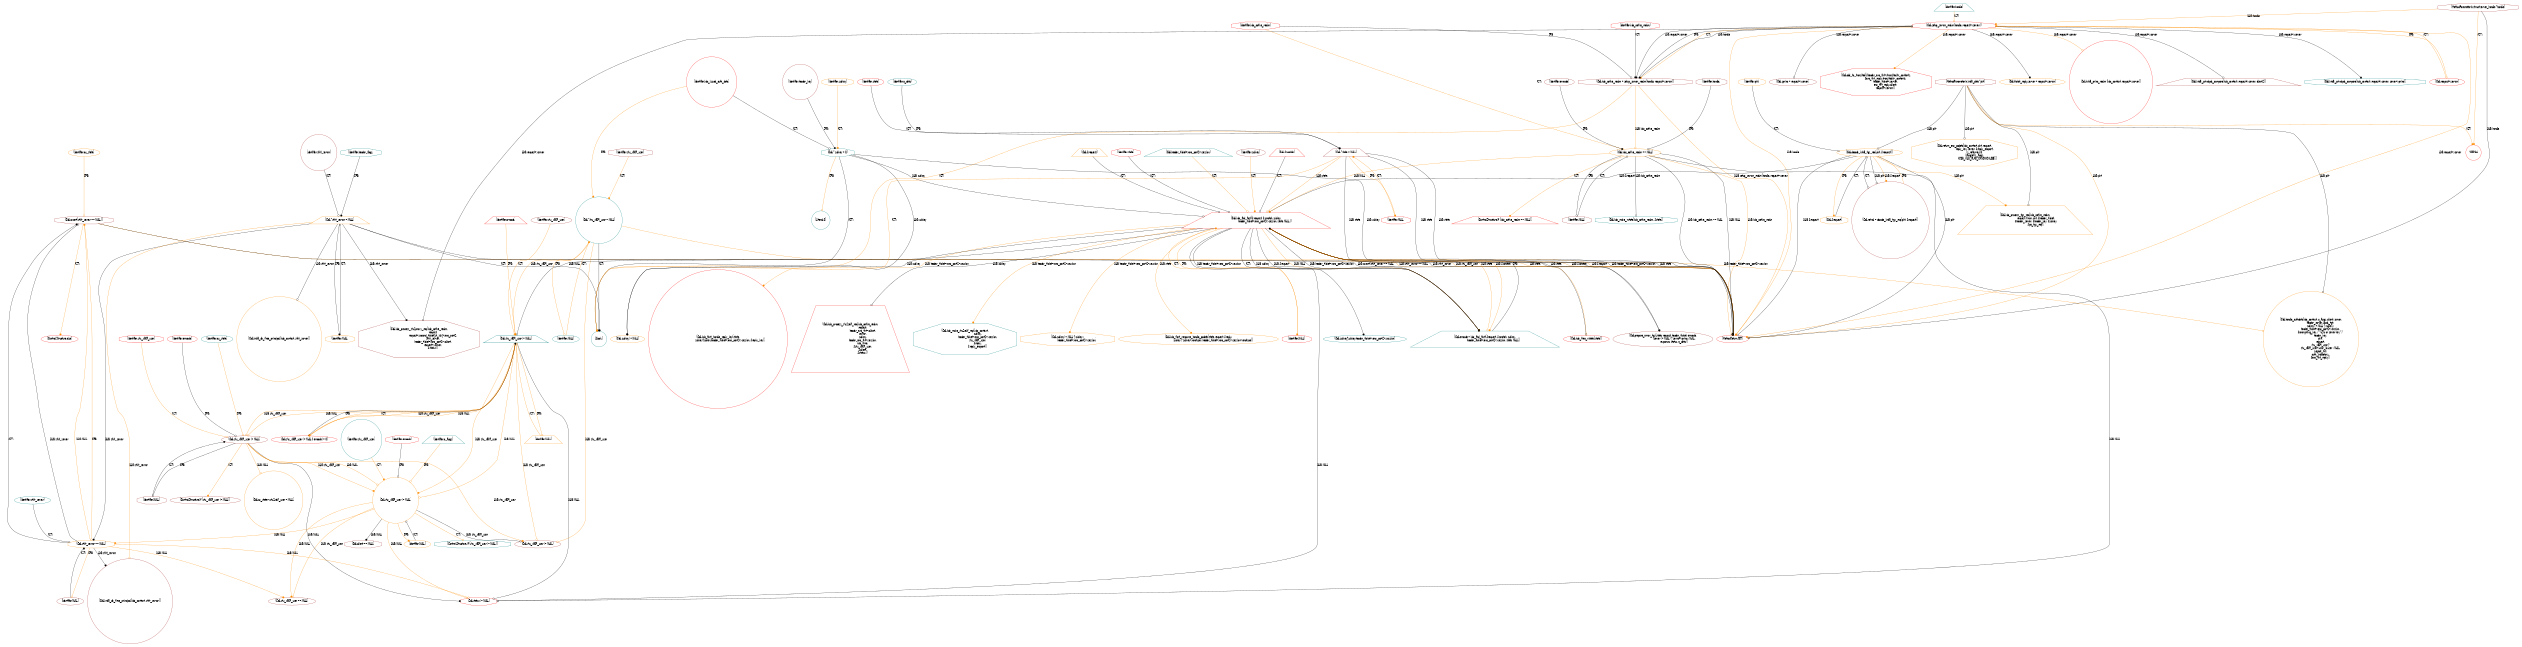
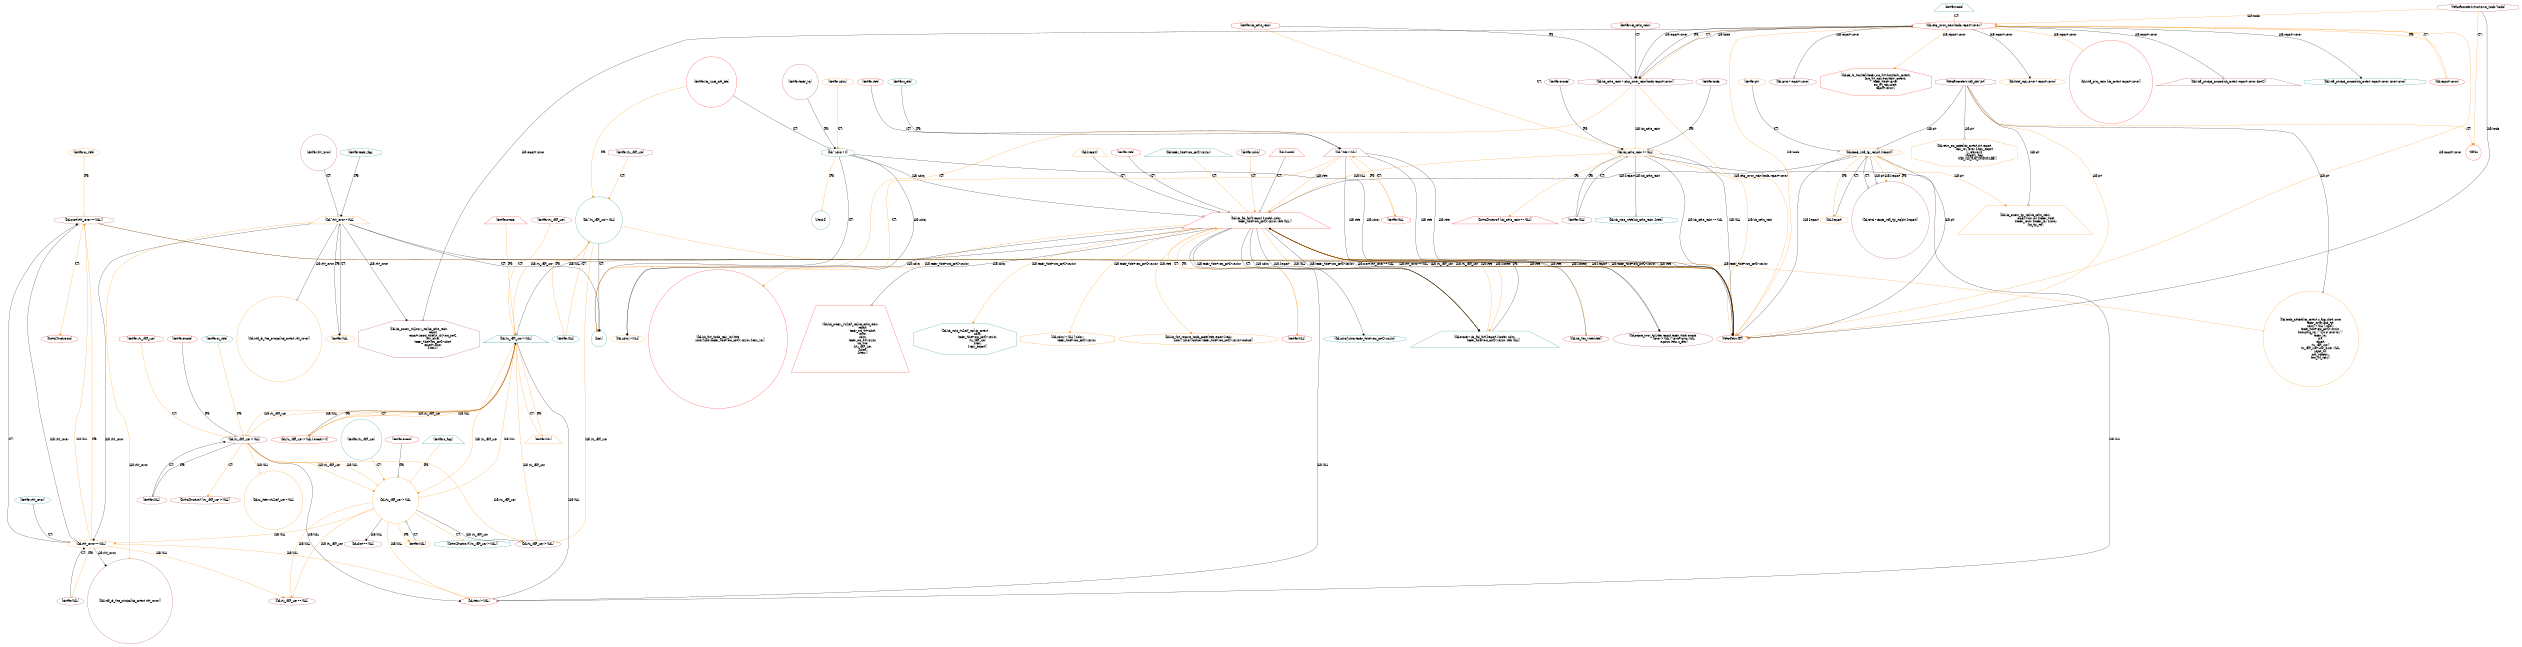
edge "(Call,kdc_active_realm == NULL)" -> "(ControlStructure,if (kdc_active_realm == NULL))": label "AST: " -> "CFG: "
edge "(Call,*stkt_server = NULL)" -> "(MethodReturn,RET)": label "DDG: stkt_server" -> "DDG: s4u_x509_user"
